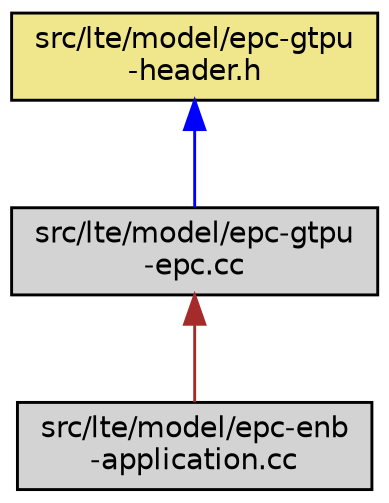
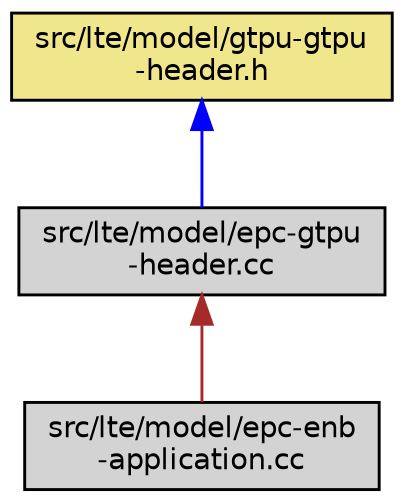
node "src/lte/model/epc-gtpu -header.h": label "src/lte/model/epc-gtpu -header.h" -> "src/lte/model/gtpu-gtpu -header.h"
node "src/lte/model/epc-gtpu -epc.cc": label "src/lte/model/epc-gtpu -epc.cc" -> "src/lte/model/epc-gtpu -header.cc"
